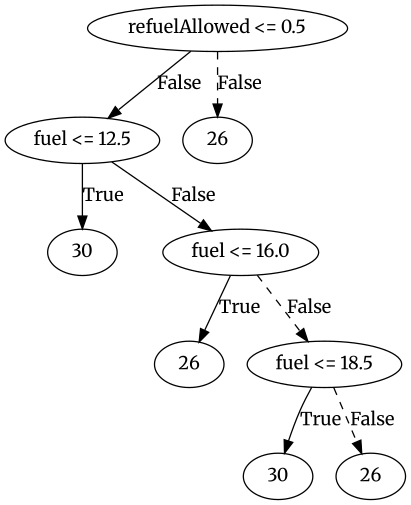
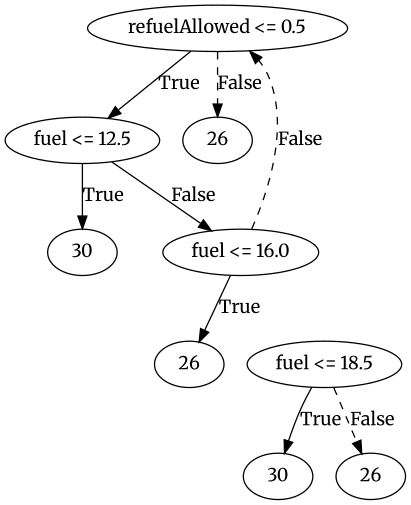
edge "refuelAllowed <= 0.5" -> "fuel <= 12.5": label "False" -> "True"
edge "fuel <= 16.0" -> "fuel <= 18.5": now "fuel <= 16.0" -> "refuelAllowed <= 0.5"
